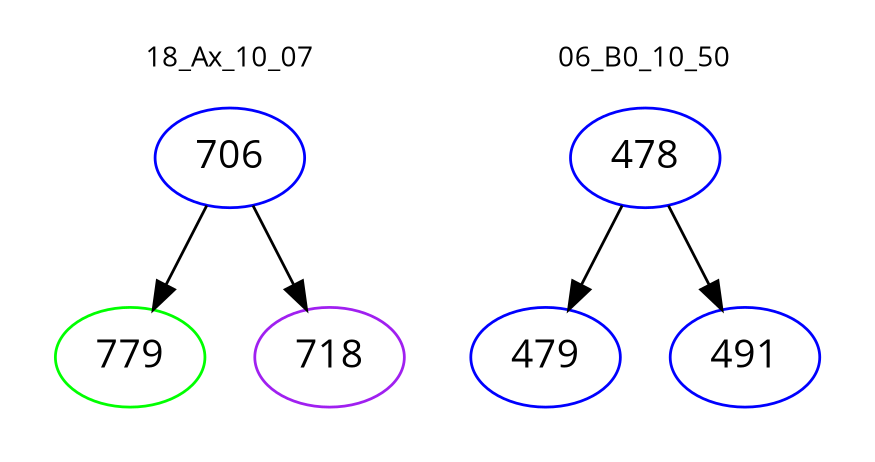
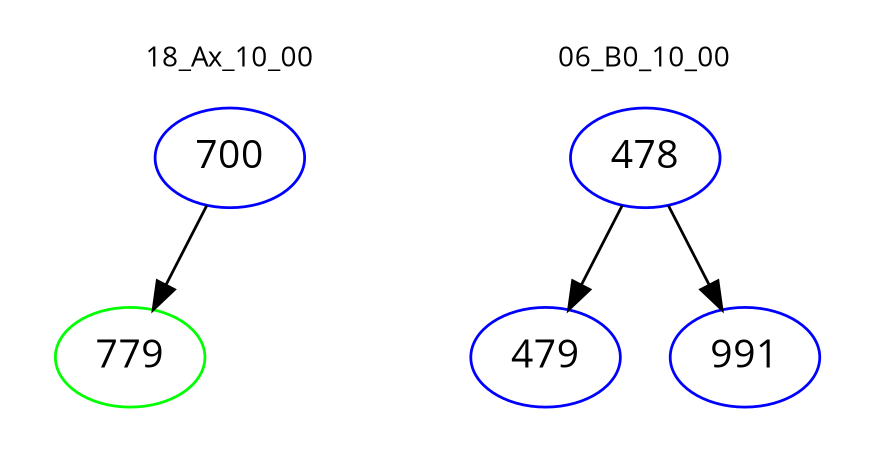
cluster "18_Ax_10_07": label "18_Ax_10_07" -> "18_Ax_10_00"
cluster "06_B0_10_50": label "06_B0_10_50" -> "06_B0_10_00"
node "706": label "706" -> "700"
node "718": removed
node "491": label "491" -> "991"
